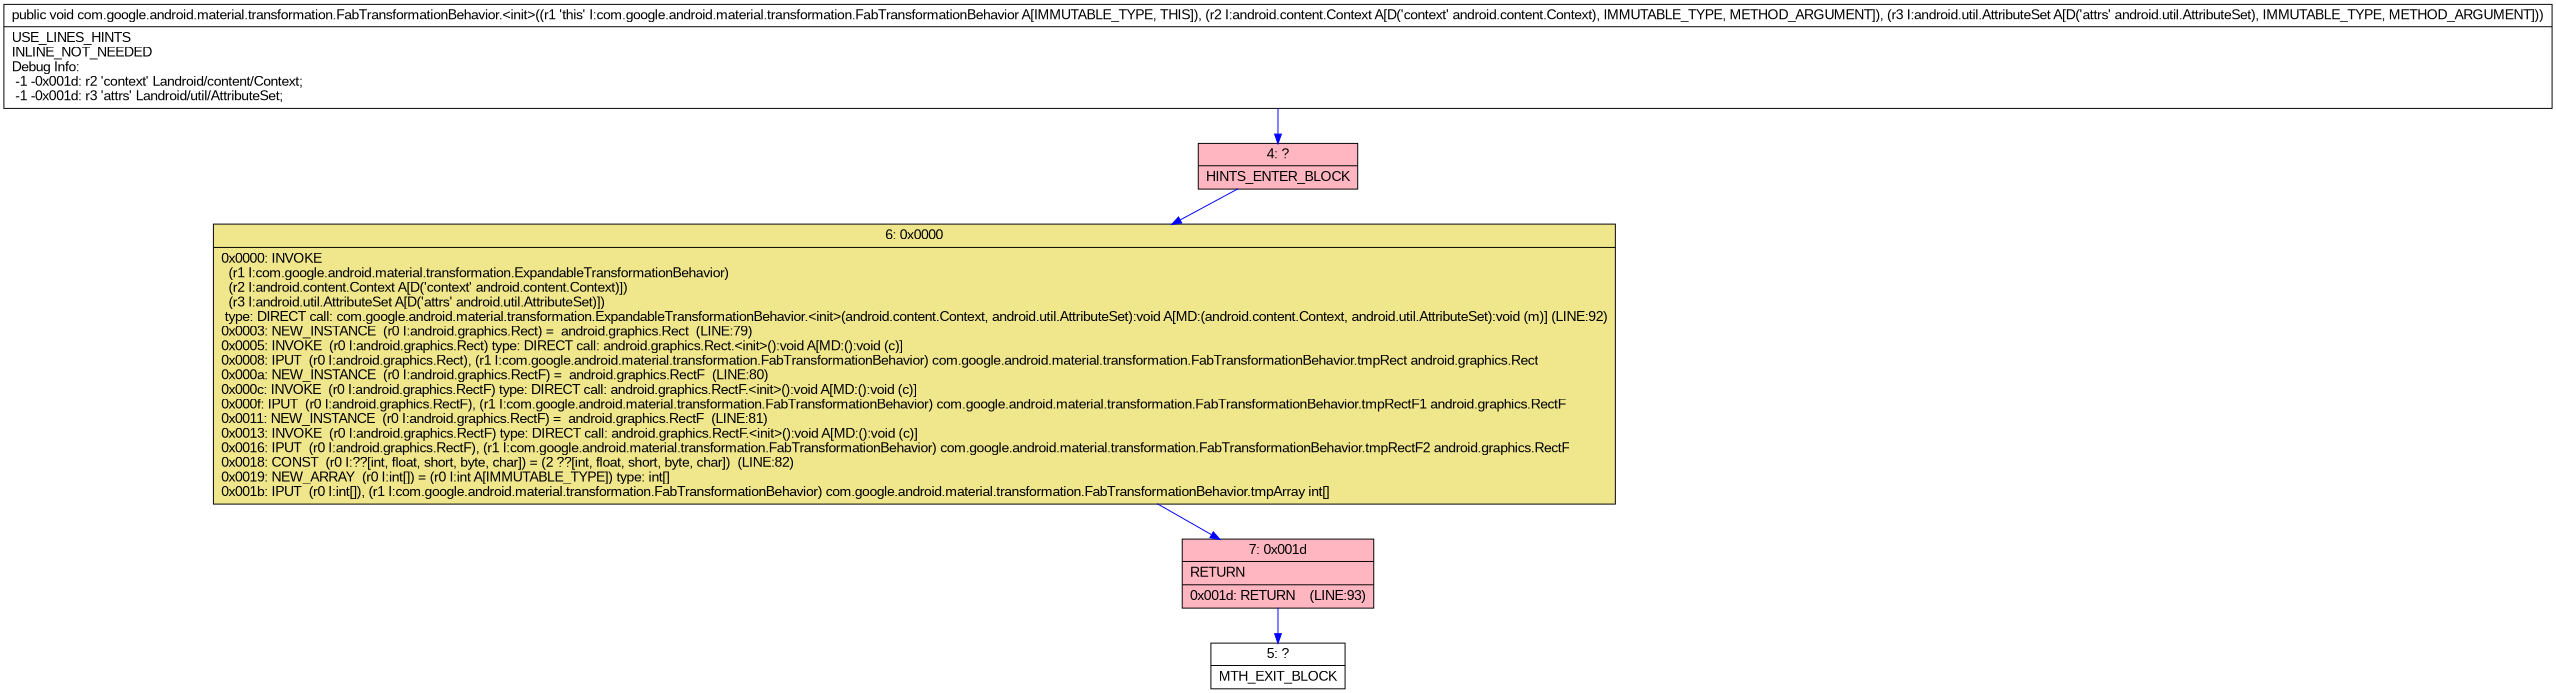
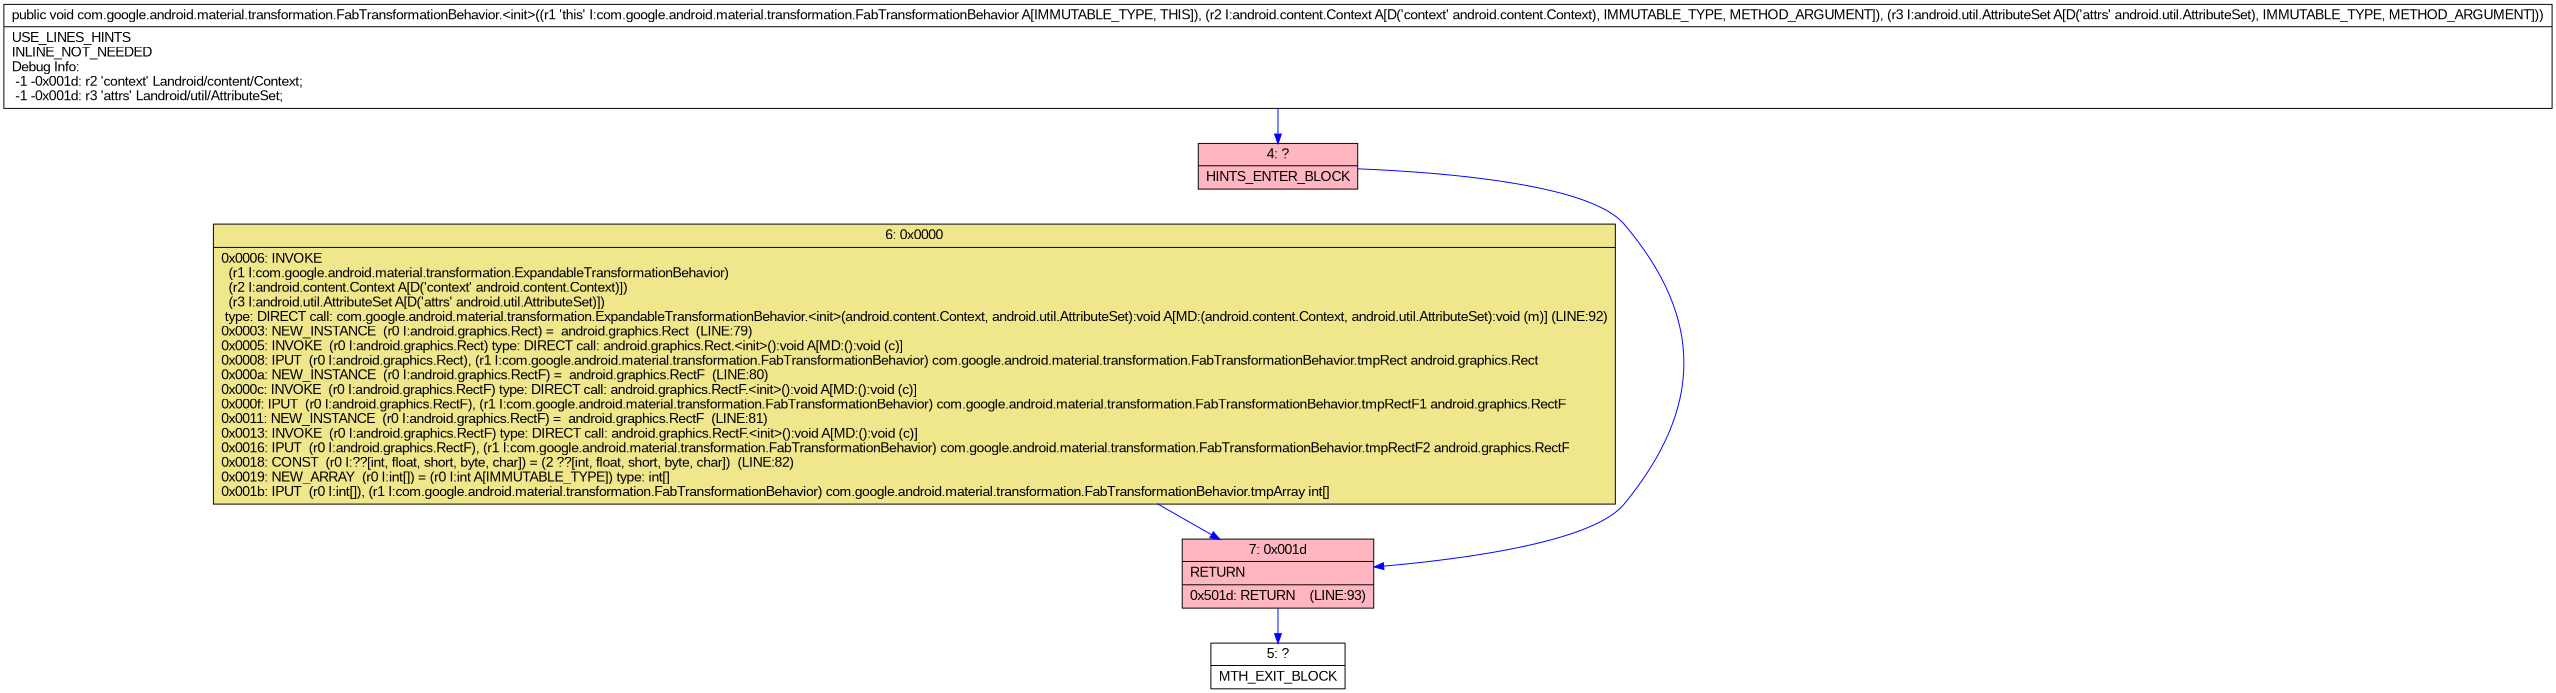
edge "4: ?" -> "6: 0x0000": now "4: ?" -> "7: 0x001d"
node "6: 0x0000": text "0x0000: INVOKE" -> "0x0006: INVOKE"
node "7: 0x001d": text "0x001d: RETURN    (LINE:93)" -> "0x501d: RETURN    (LINE:93)"
